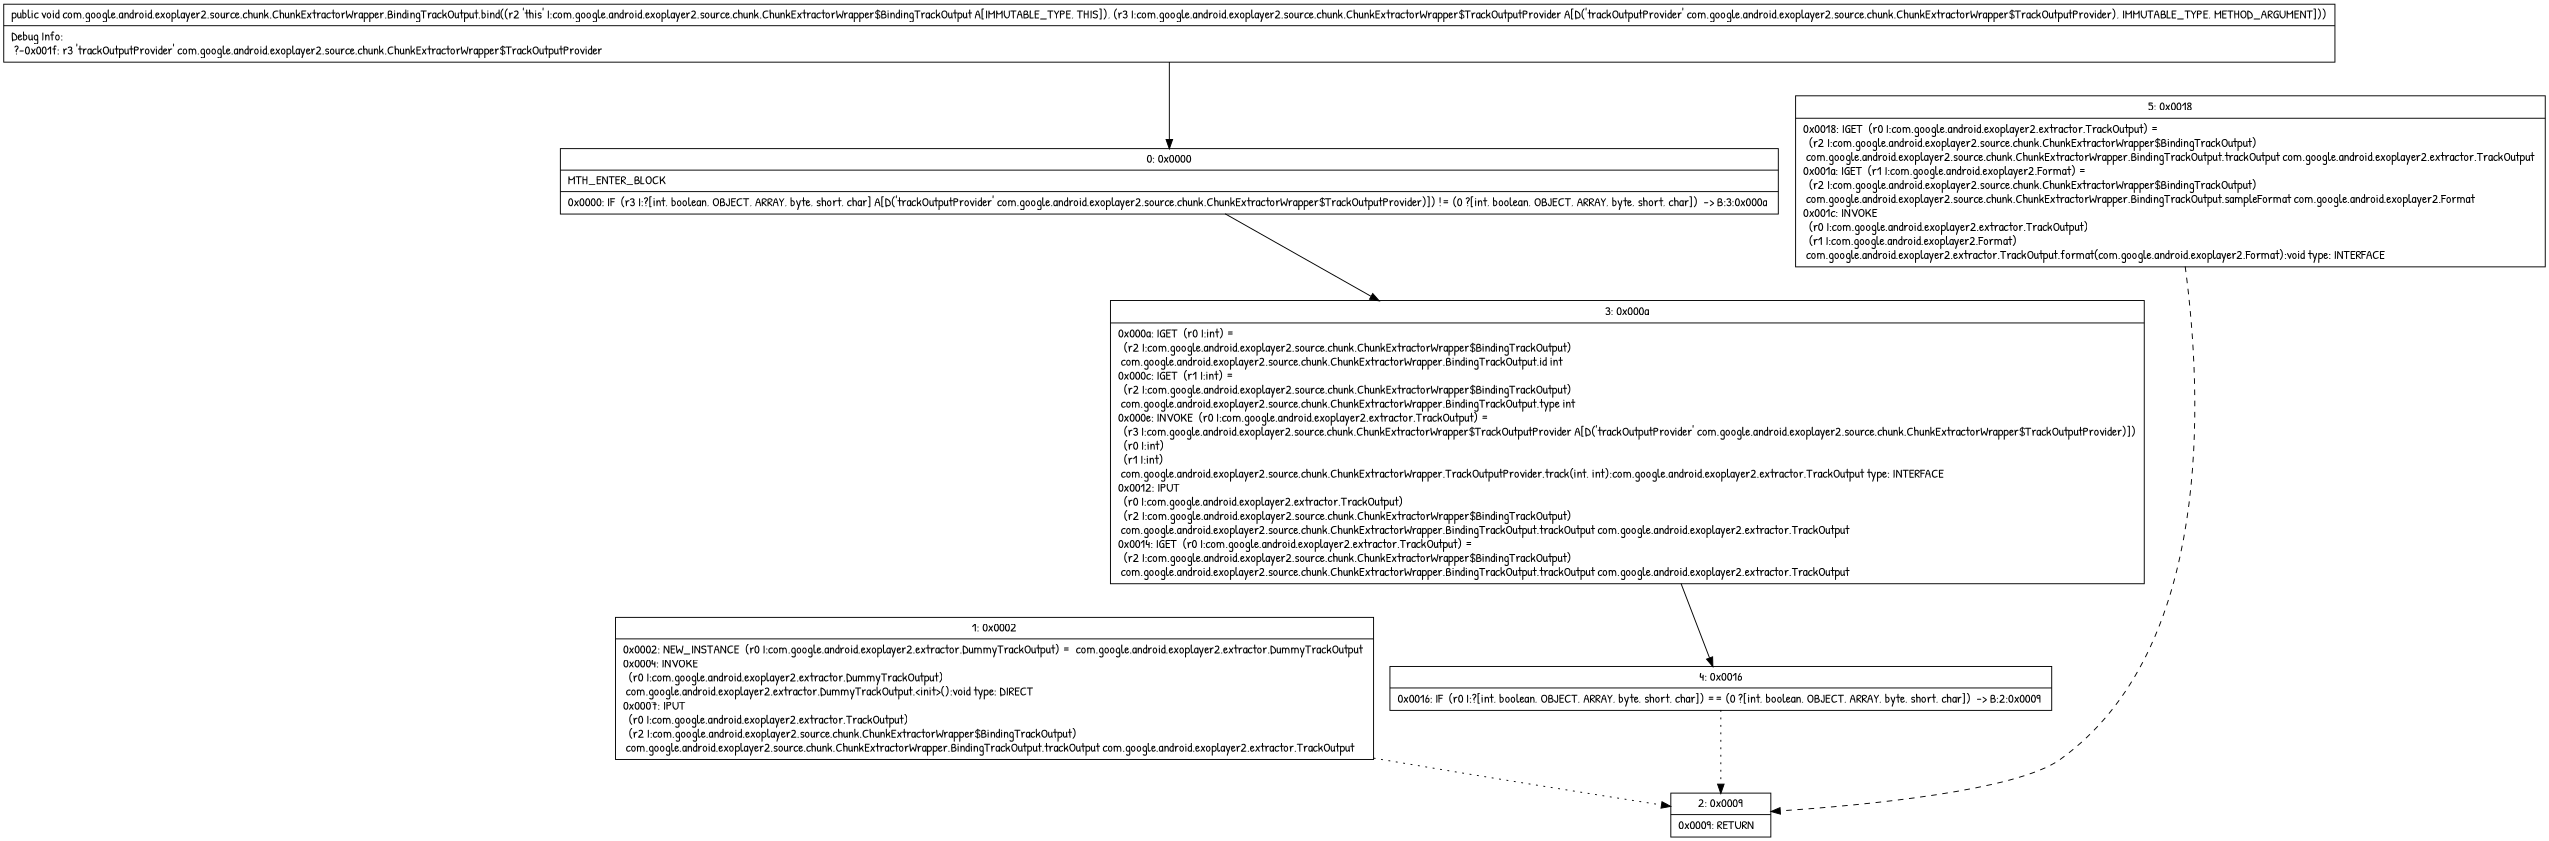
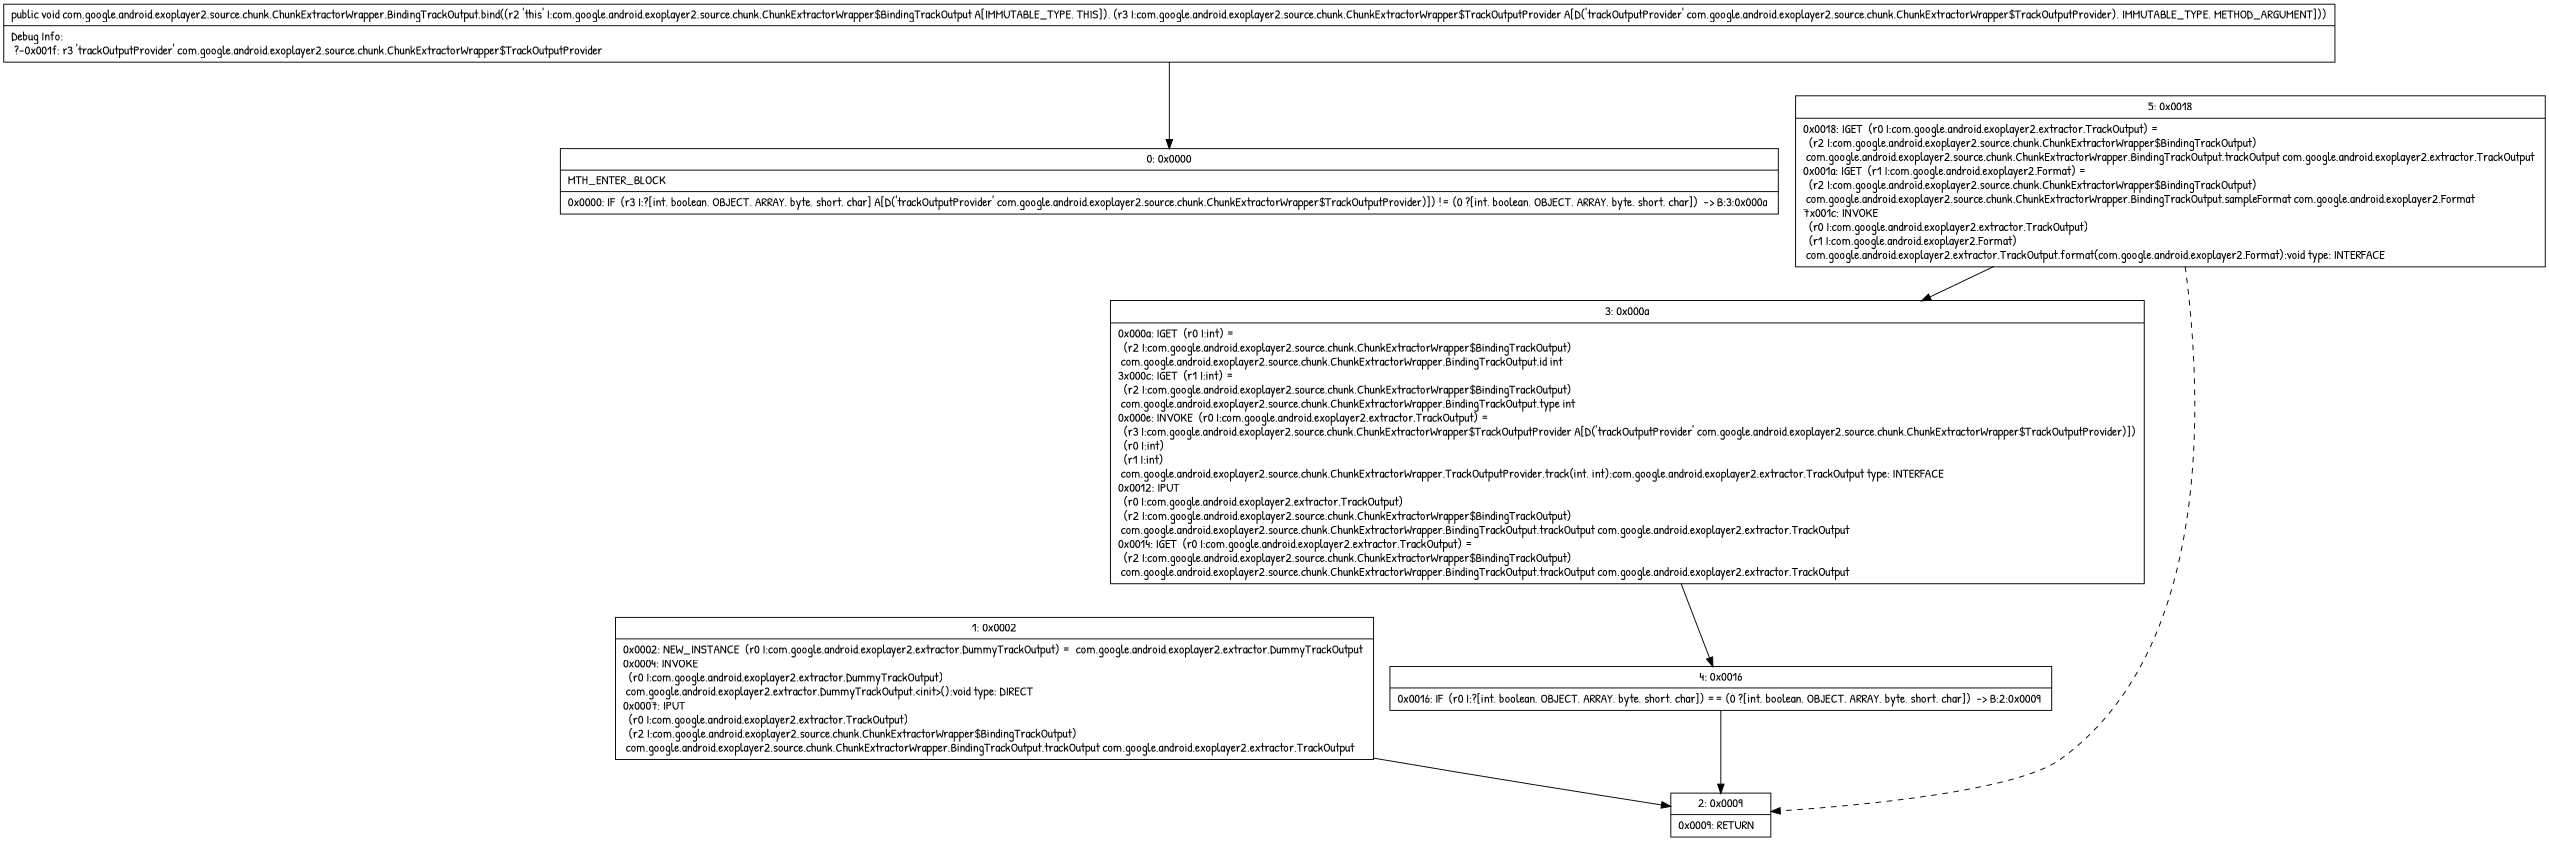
node "5: 0x0018": text "0x001c: INVOKE" -> "7x001c: INVOKE"
edge "0: 0x0000" -> "3: 0x000a": now "5: 0x0018" -> "3: 0x000a"
node "3: 0x000a": text "0x000c: IGET  (r1 I:int) =" -> "3x000c: IGET  (r1 I:int) ="
edge "4: 0x0016" -> "2: 0x0009": style dotted -> solid
edge "1: 0x0002" -> "2: 0x0009": style dotted -> solid
